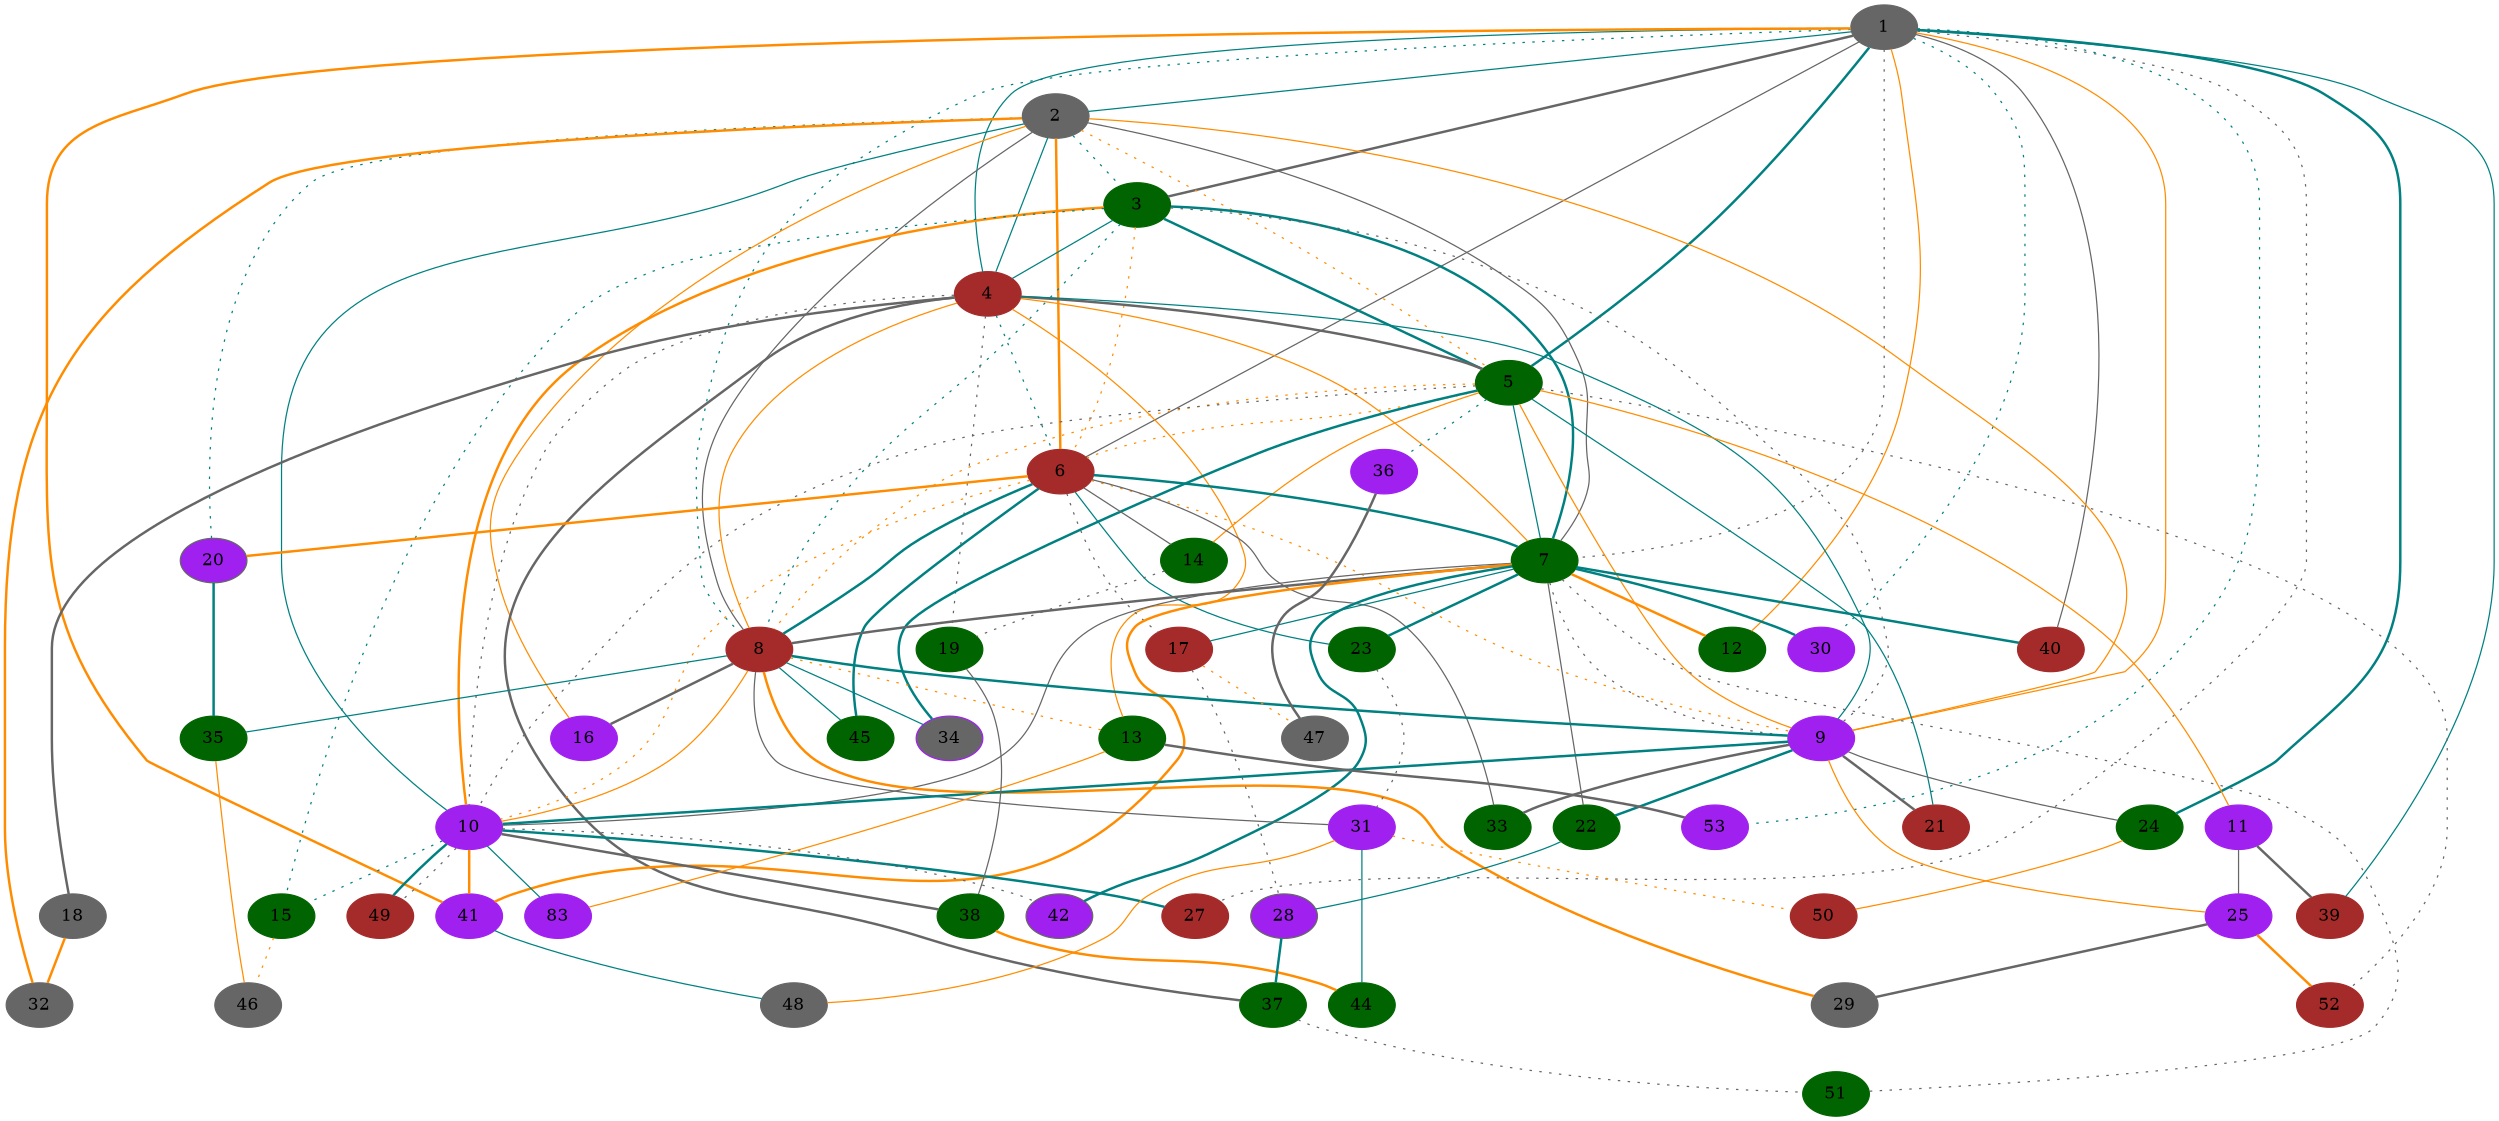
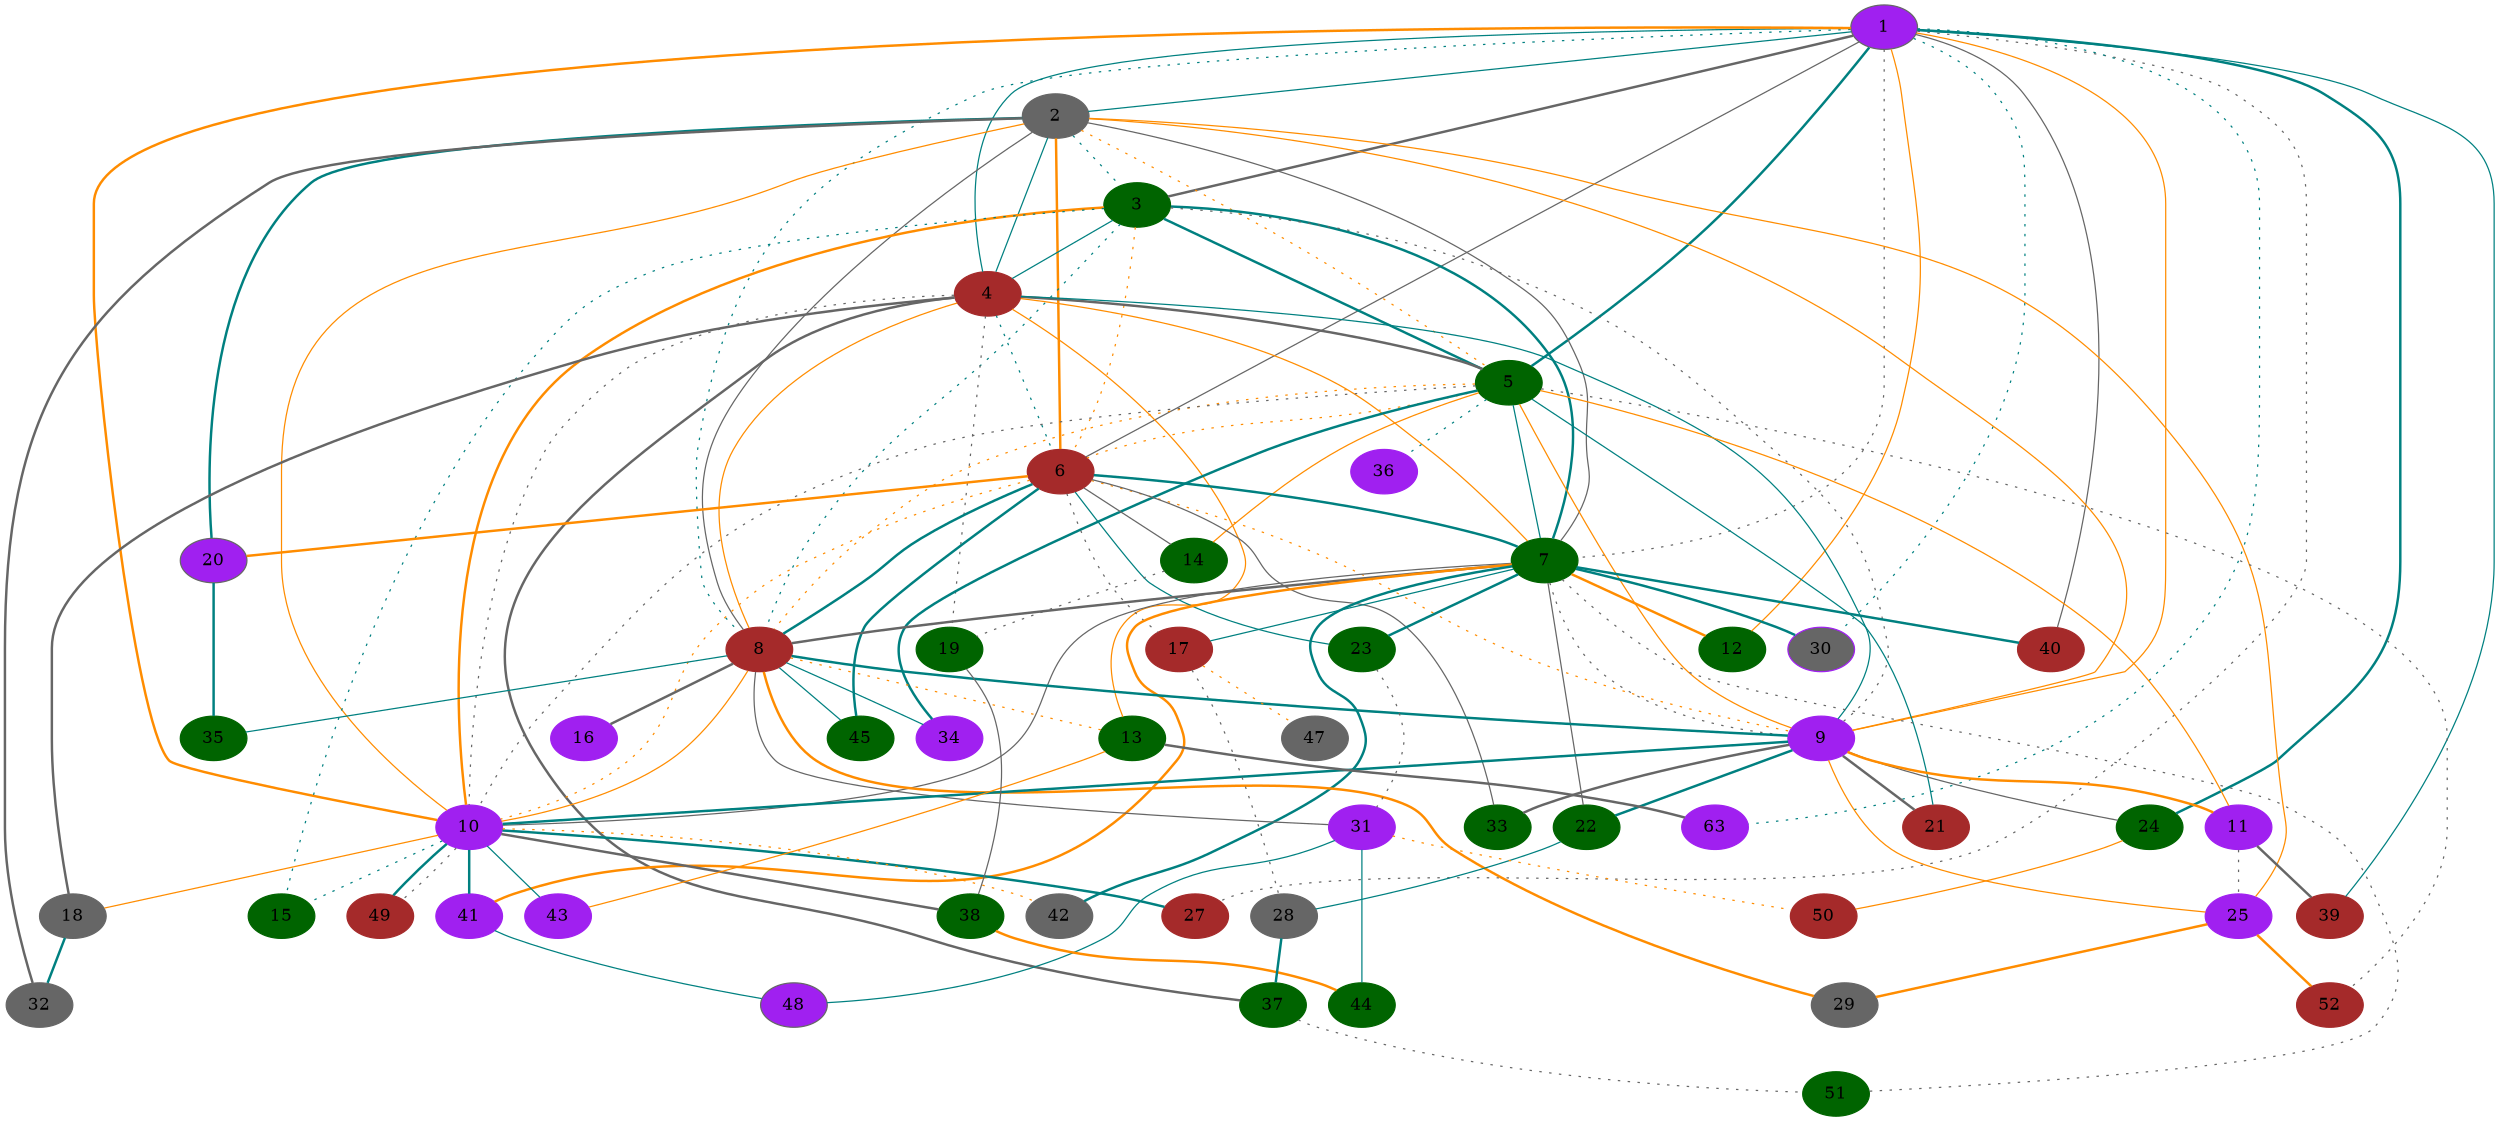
node "1": fillcolor gray40 -> purple
edge "1" -- "41": now "1" -- "10"
edge "2" -- "20": style dotted -> bold
edge "2" -- "32": color darkorange -> gray40
edge "2" -- "10": color teal -> darkorange
edge "2" -- "16": now "2" -- "25"
edge "36" -- "47": removed
node "30": fillcolor purple -> gray40
node "34": fillcolor gray40 -> purple
edge "9" -- "11": added
node "53": label "53" -> "63"
edge "10" -- "42": color gray40 -> darkorange
edge "10" -- "18": added
edge "10" -- "41": color darkorange -> teal
edge "11" -- "25": style solid -> dotted
node "83": label "83" -> "43"
node "42": fillcolor purple -> gray40
node "28": fillcolor purple -> gray40
edge "31" -- "48": color darkorange -> teal
edge "18" -- "32": color darkorange -> teal
edge "25" -- "29": color gray40 -> darkorange
node "46": removed
node "48": fillcolor gray40 -> purple
